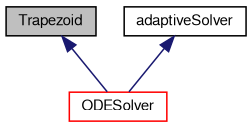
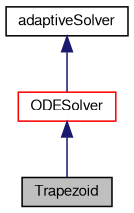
edge "ODESolver" -> "Trapezoid": reversed
